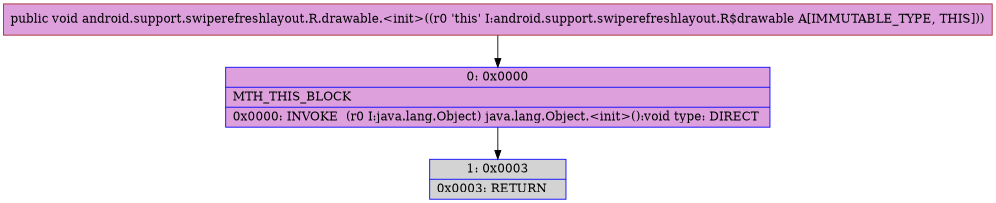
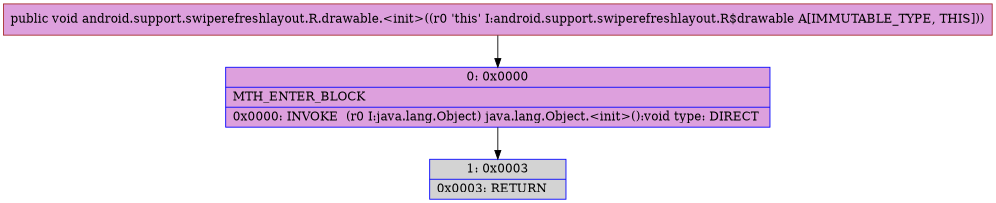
node "0: 0x0000": text "MTH_THIS_BLOCK" -> "MTH_ENTER_BLOCK"
